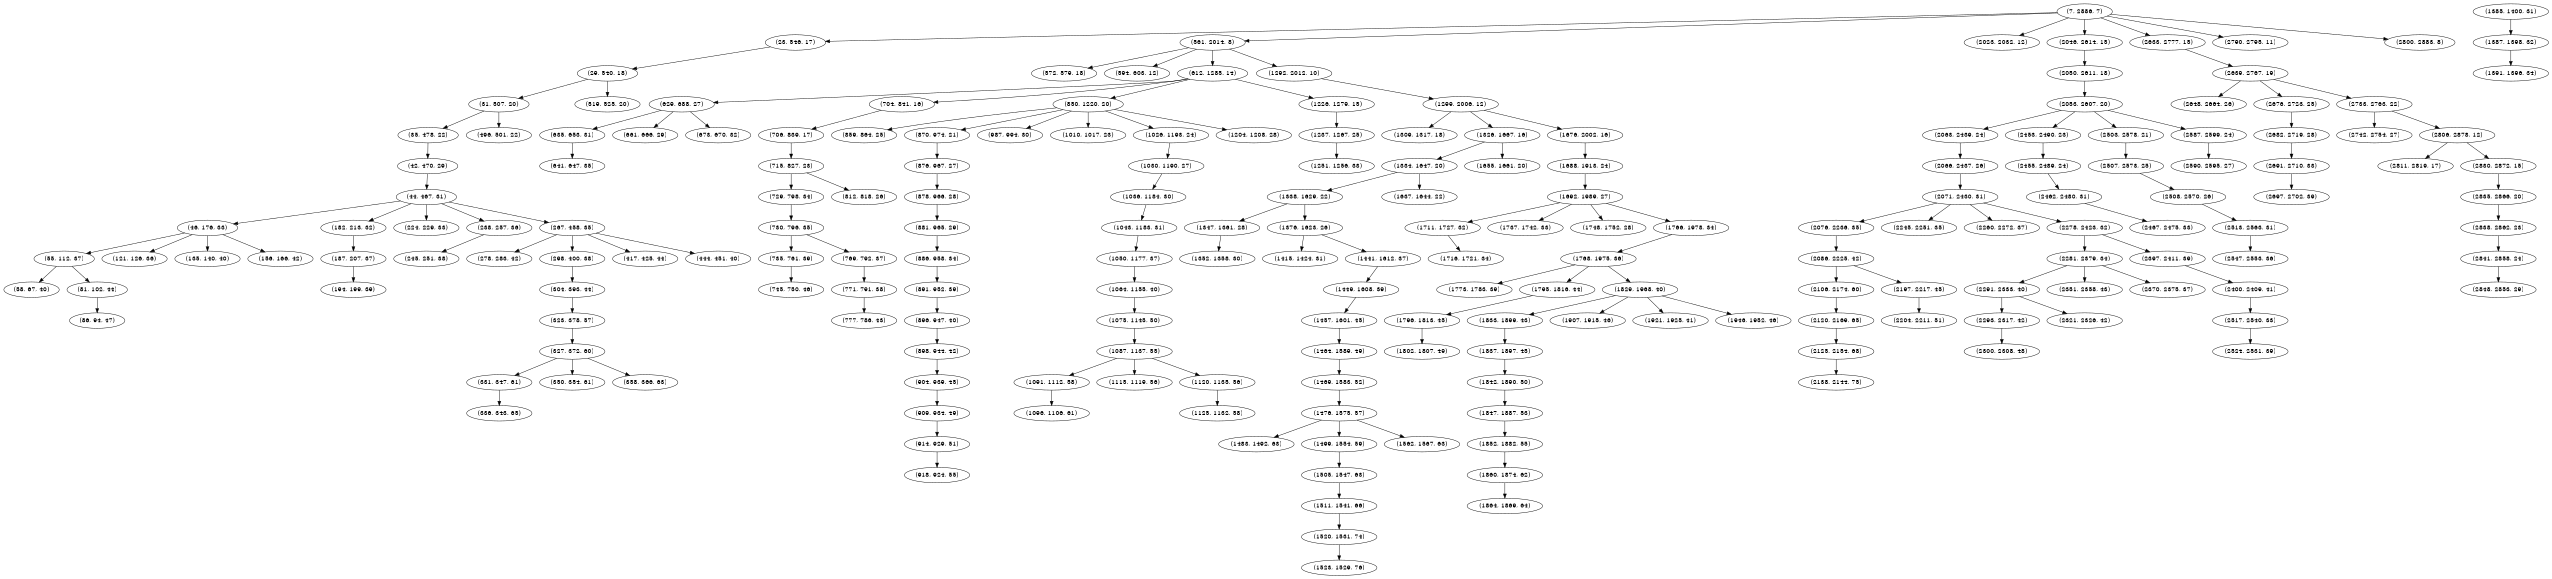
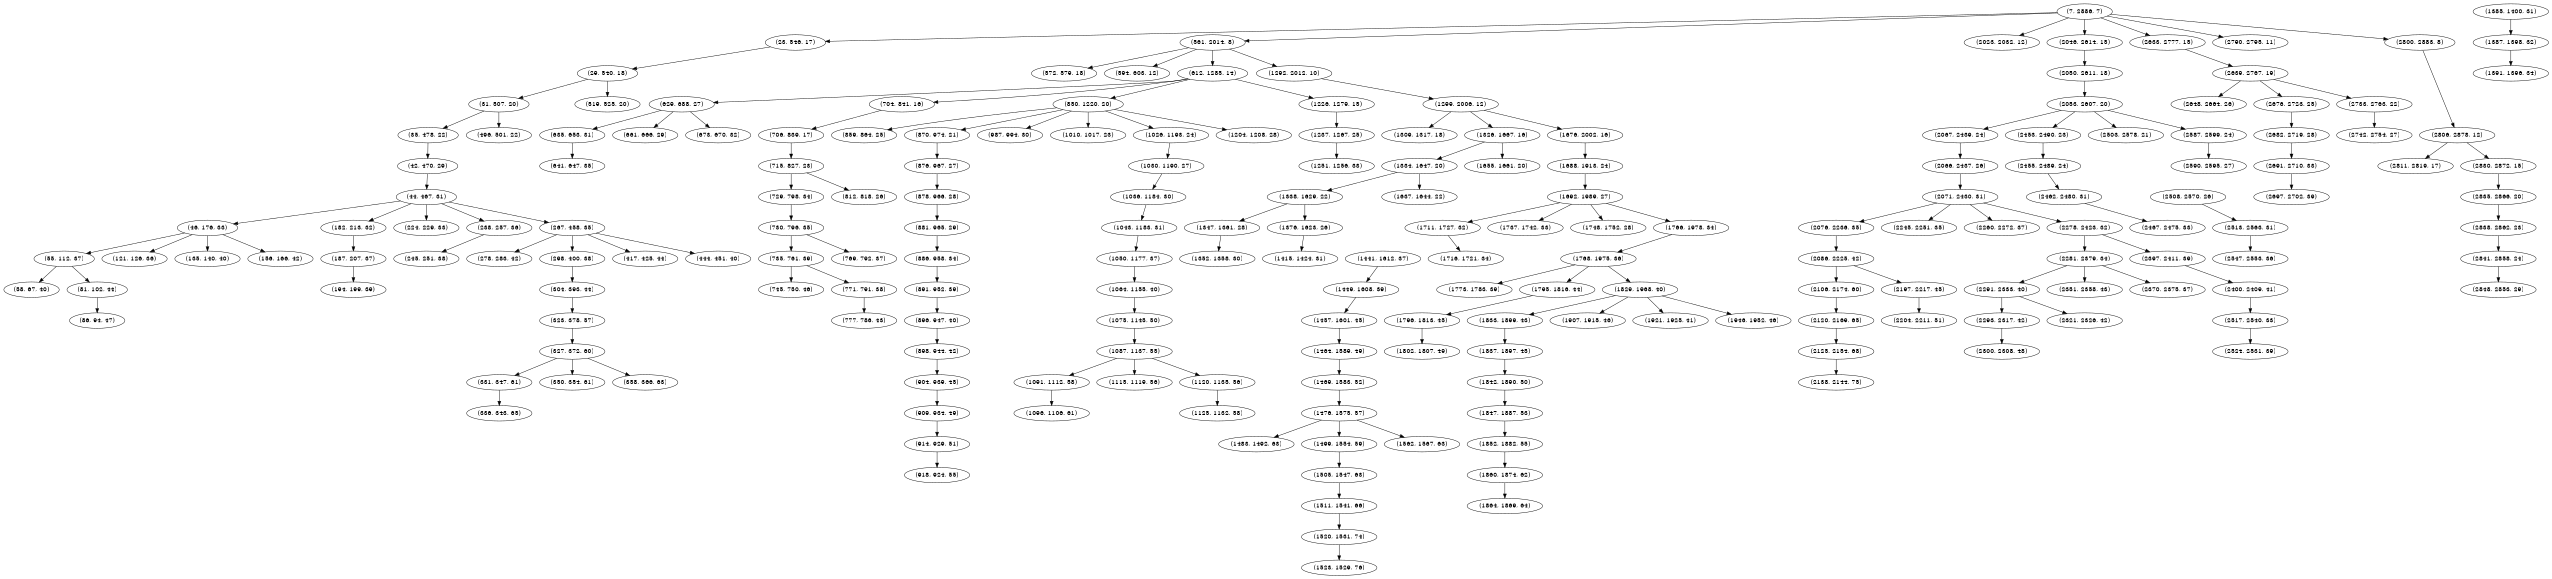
edge "(2733, 2763, 22)" -> "(2806, 2878, 12)": now "(2800, 2883, 8)" -> "(2806, 2878, 12)"
node "(2063, 2439, 24)": label "(2063, 2439, 24)" -> "(2067, 2439, 24)"
node "(2507, 2573, 25)": removed
edge "(1376, 1623, 26)" -> "(1441, 1612, 37)": removed
edge "(769, 792, 37)" -> "(771, 791, 38)": now "(735, 761, 39)" -> "(771, 791, 38)"
